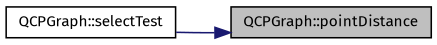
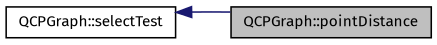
edge "QCPGraph::selectTest" -> "QCPGraph::pointDistance": reversed
